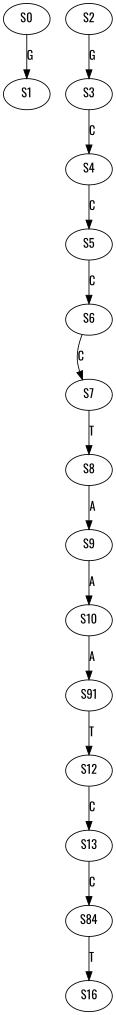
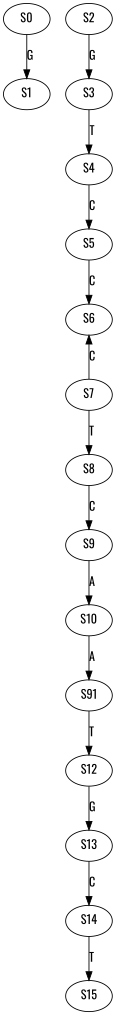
edge "S3" -> "S4": label "C" -> "T"
edge "S6" -> "S7": reversed
edge "S8" -> "S9": label "A" -> "C"
edge "S12" -> "S13": label "C" -> "G"
node "S84": label "S84" -> "S14"
node "S16": label "S16" -> "S15"
